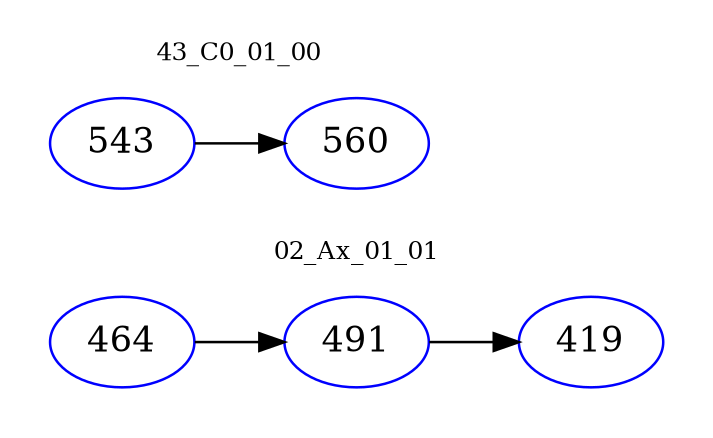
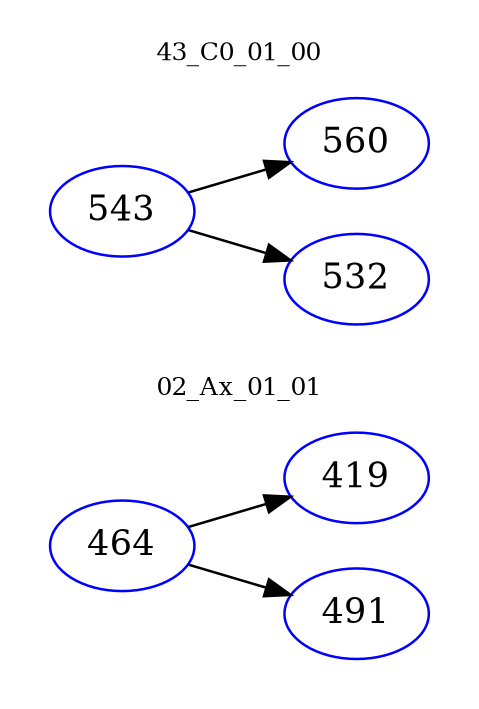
node "532": added
edge "491" -> "419": now "464" -> "419"
